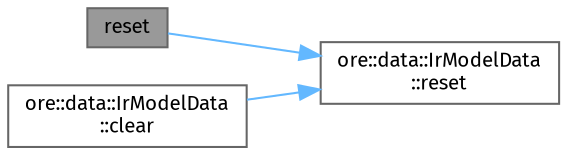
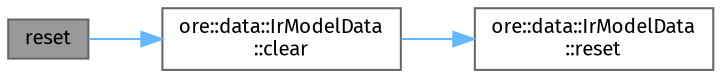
edge "reset" -> "ore::data::IrModelData ::reset": now "reset" -> "ore::data::IrModelData ::clear"
